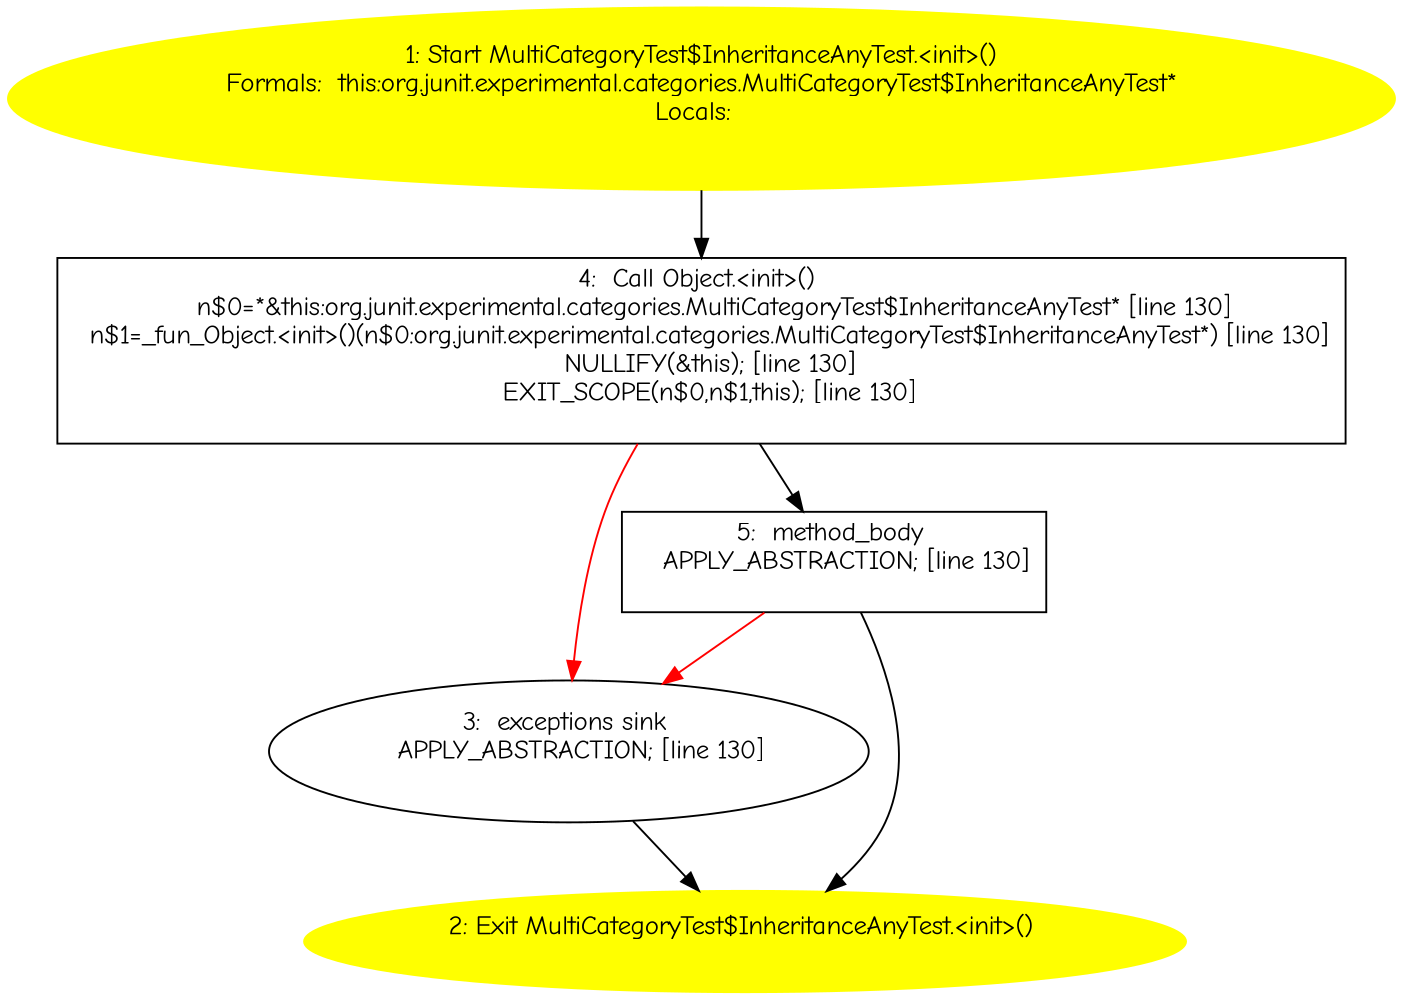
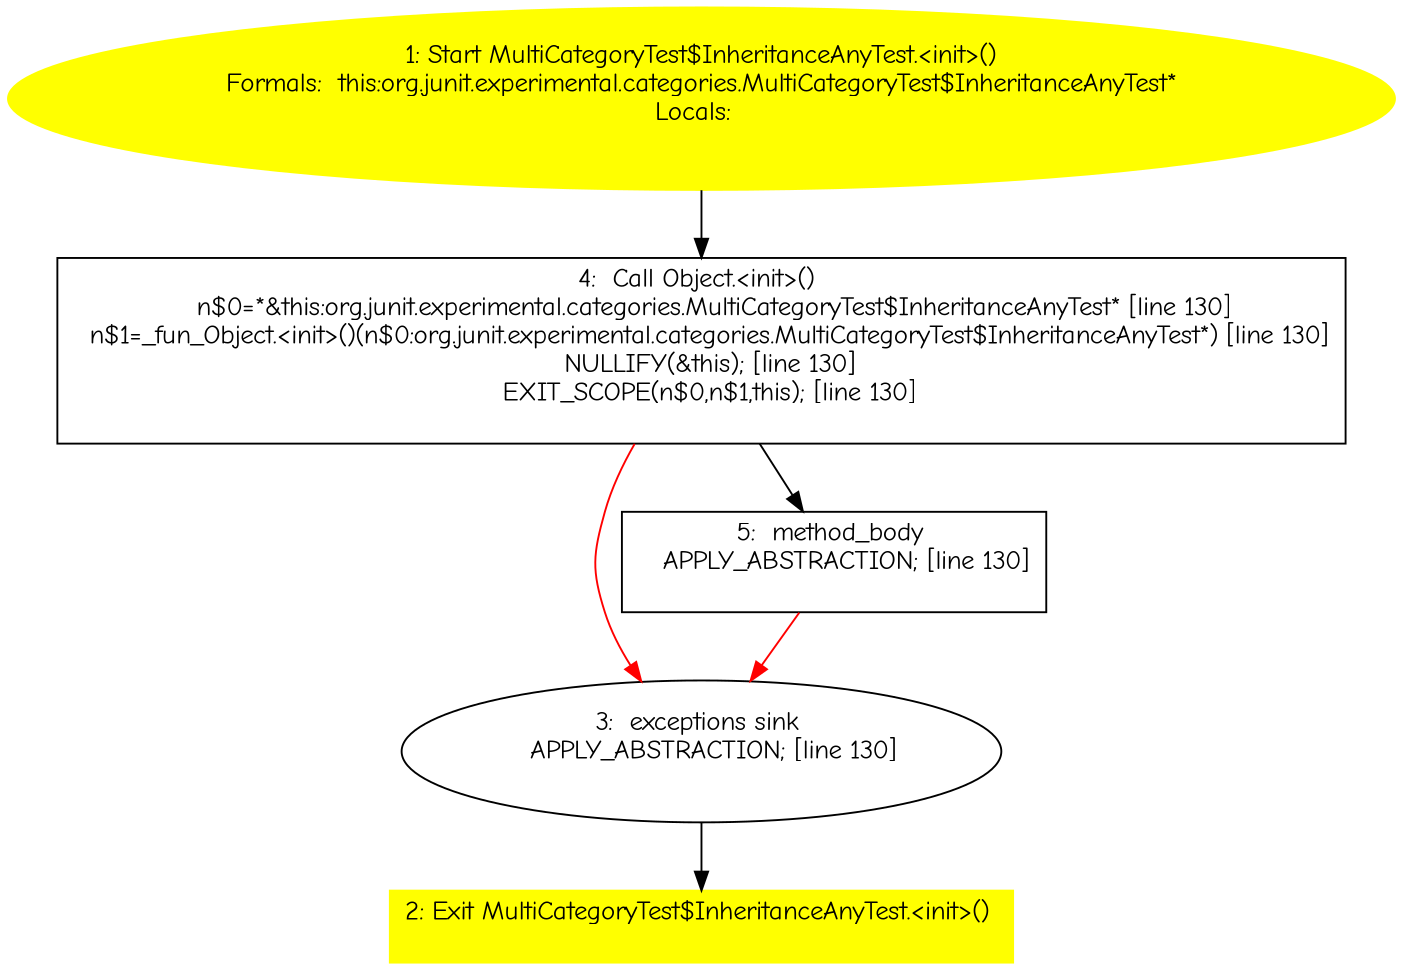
edge "5:  method_body APPLY_ABSTRACTION; [line 130]" -> "2: Exit MultiCategoryTest$InheritanceAnyTest.<init>()": removed
node "2: Exit MultiCategoryTest$InheritanceAnyTest.<init>()": shape ellipse -> box
